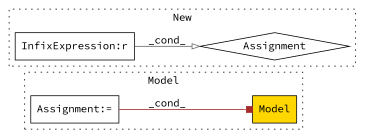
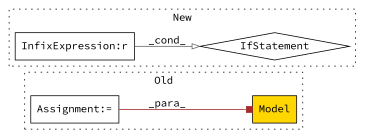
node "Assignment": label "Assignment" -> "IfStatement"
cluster "Model": label "Model" -> "Old"
edge "Assignment:=" -> "Model": label "_cond_" -> "_para_"
